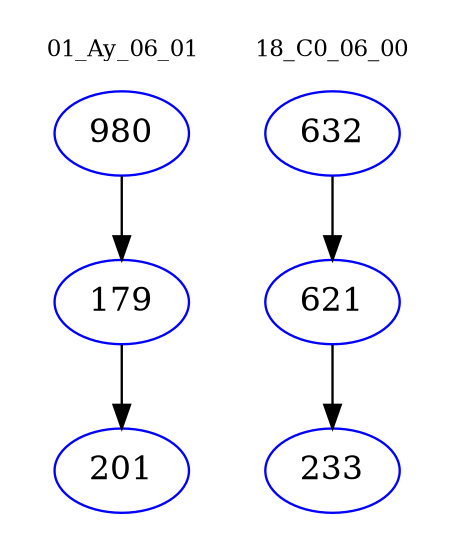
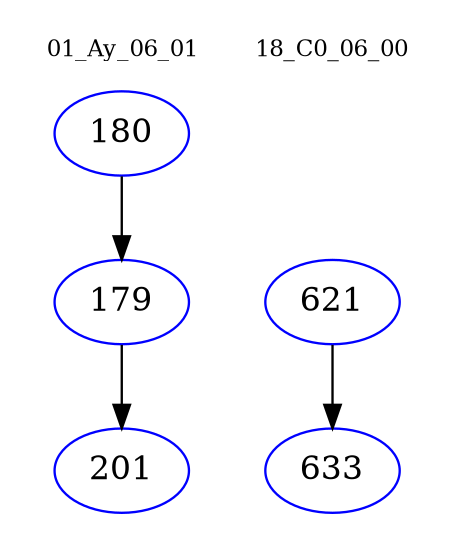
node "980": label "980" -> "180"
node "632": removed
node "233": label "233" -> "633"
